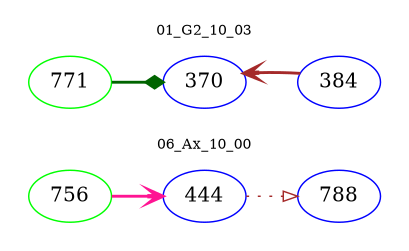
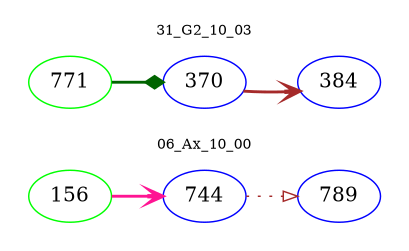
cluster "01_G2_10_03": label "01_G2_10_03" -> "31_G2_10_03"
edge "384" -> "370": reversed
node "756": label "756" -> "156"
node "444": label "444" -> "744"
node "788": label "788" -> "789"
